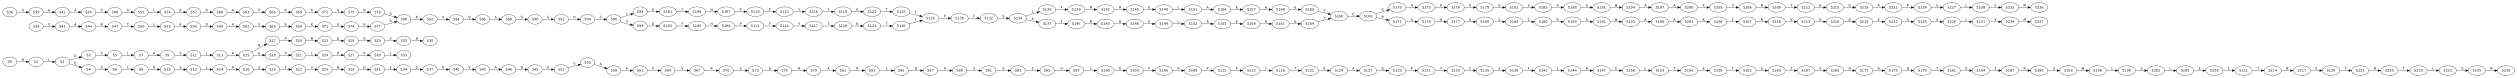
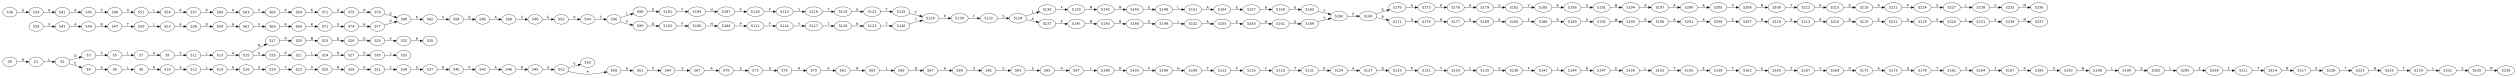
edge "S55" -> "S58": now "S52" -> "S58"
